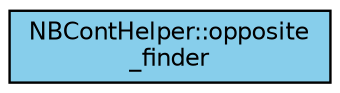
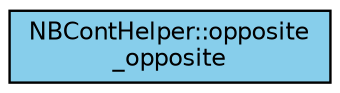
node "NBContHelper::opposite _finder": label "NBContHelper::opposite _finder" -> "NBContHelper::opposite _opposite"
